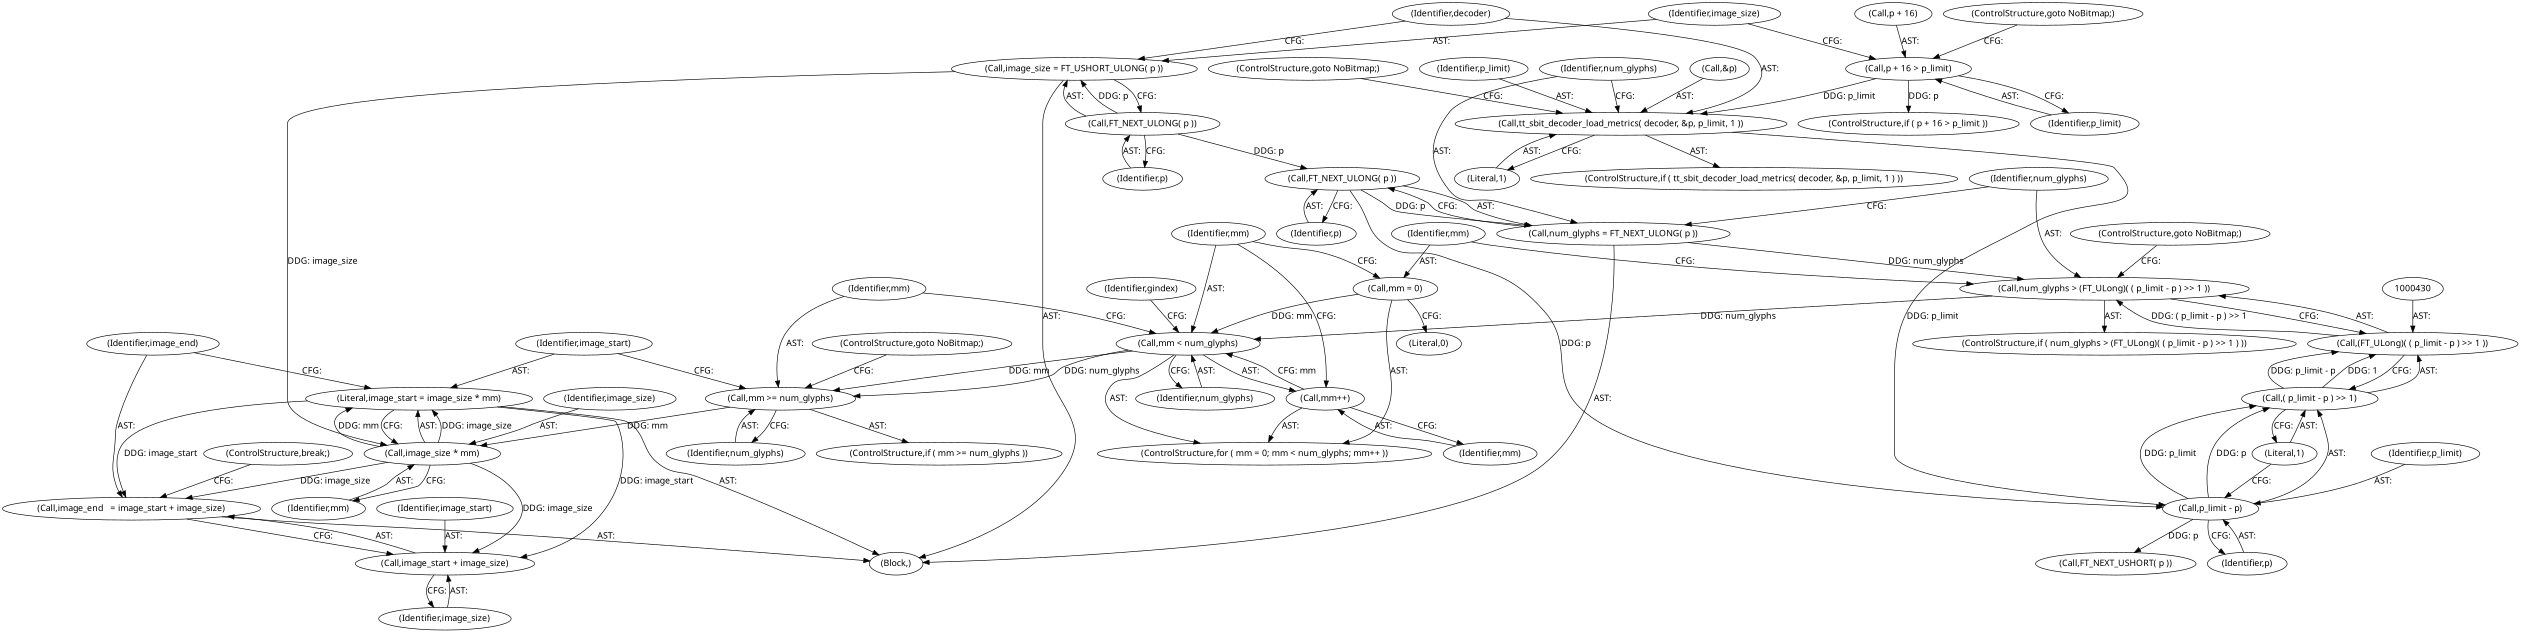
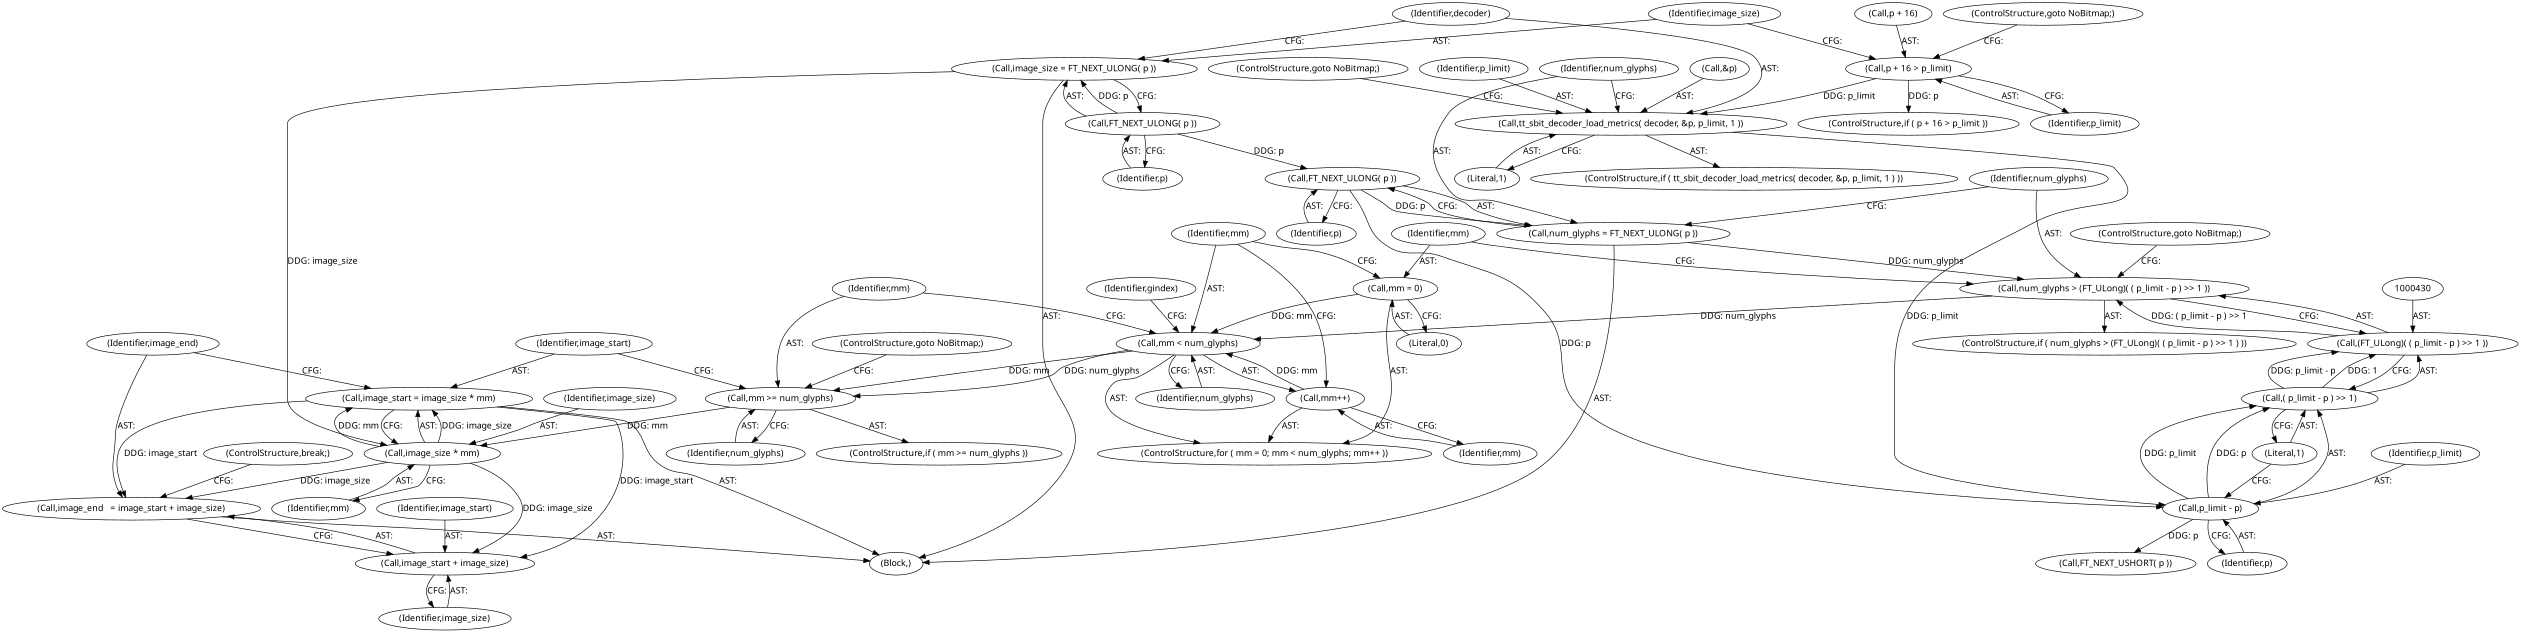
node "(Call,image_size = FT_USHORT_ULONG( p ))": label "(Call,image_size = FT_USHORT_ULONG( p ))" -> "(Call,image_size = FT_NEXT_ULONG( p ))"
edge "(Literal,0)" -> "(Call,mm = 0)": added, label "AST:"
edge "(Call,mm++)" -> "(Call,mm < num_glyphs)": label "CFG: mm" -> "DDG: mm"
node "(Literal,image_start = image_size * mm)": label "(Literal,image_start = image_size * mm)" -> "(Call,image_start = image_size * mm)"
